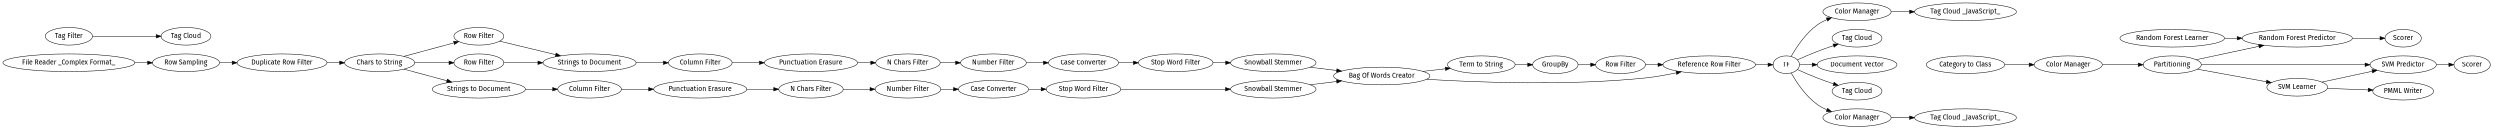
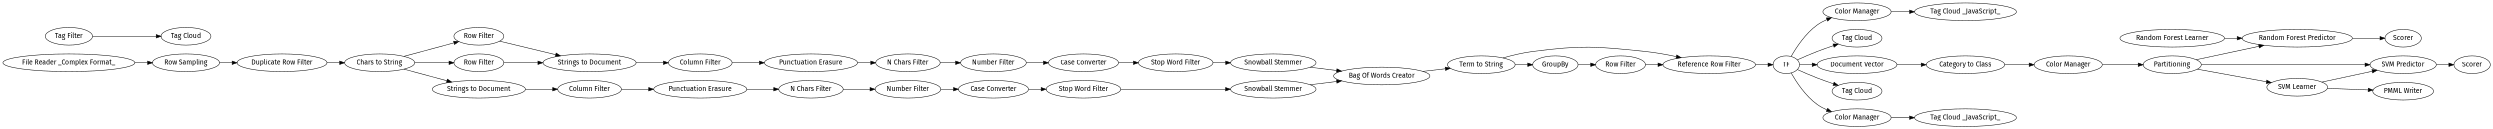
edge "Document Vector" -> "Category to Class": added
edge "Bag Of Words Creator" -> "Reference Row Filter": now "Term to String" -> "Reference Row Filter"
